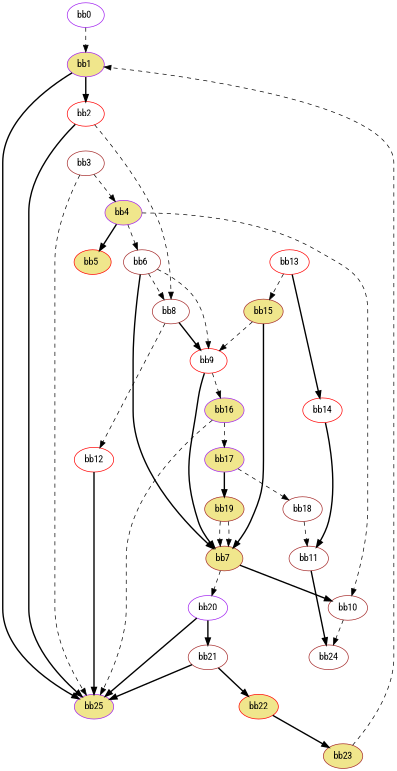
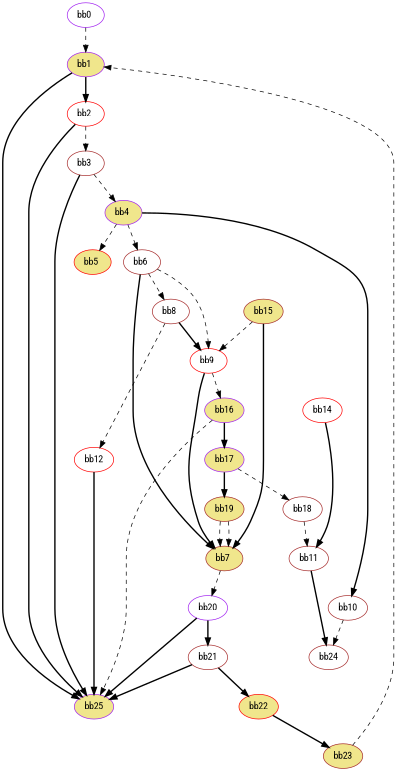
edge "bb2" -> "bb8": now "bb2" -> "bb3"
edge "bb4" -> "bb5": style bold -> dashed
node "bb13": removed
edge "bb4" -> "bb10": style dashed -> bold
edge "bb16" -> "bb17": style dashed -> bold
edge "bb3" -> "bb25": style dashed -> bold
edge "bb7" -> "bb10": removed
